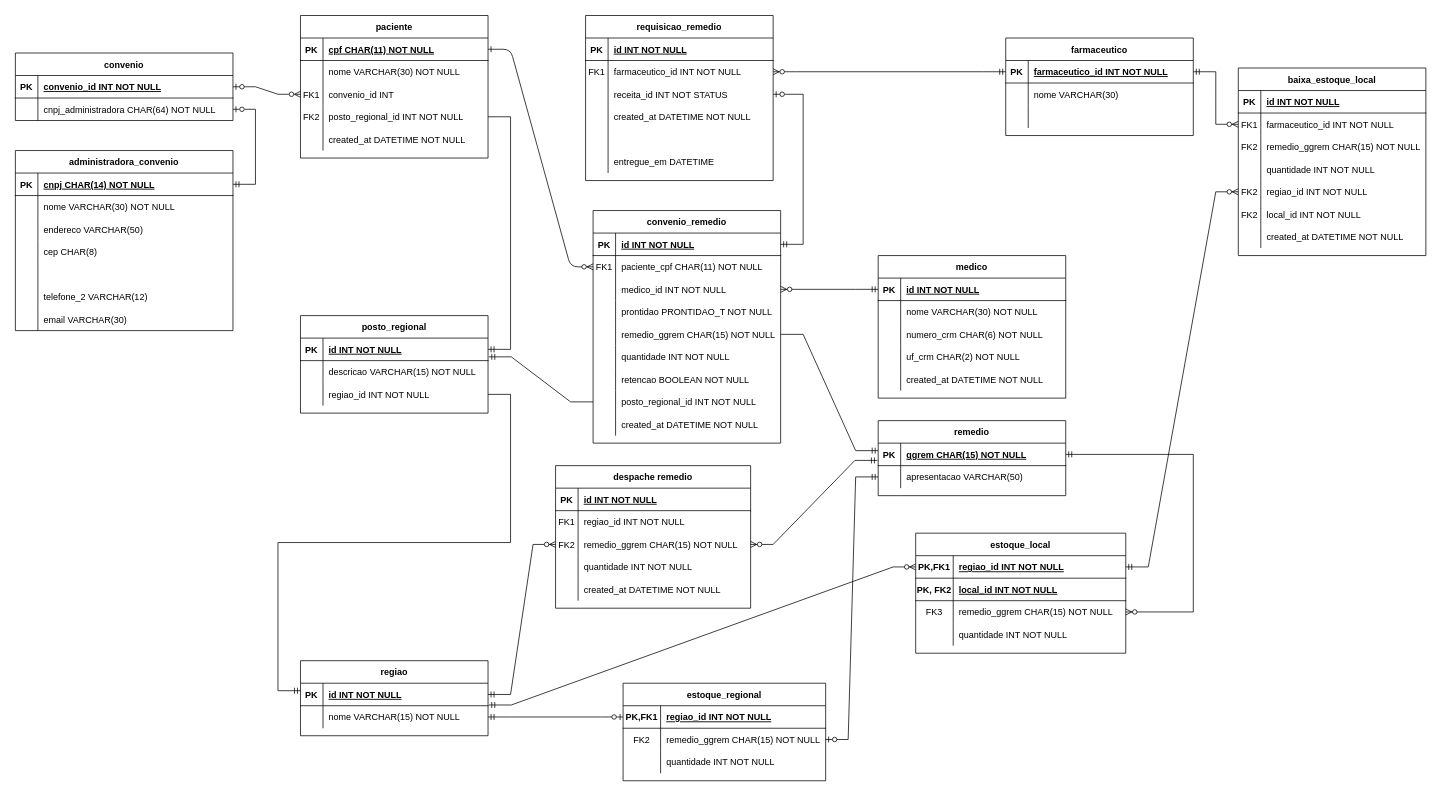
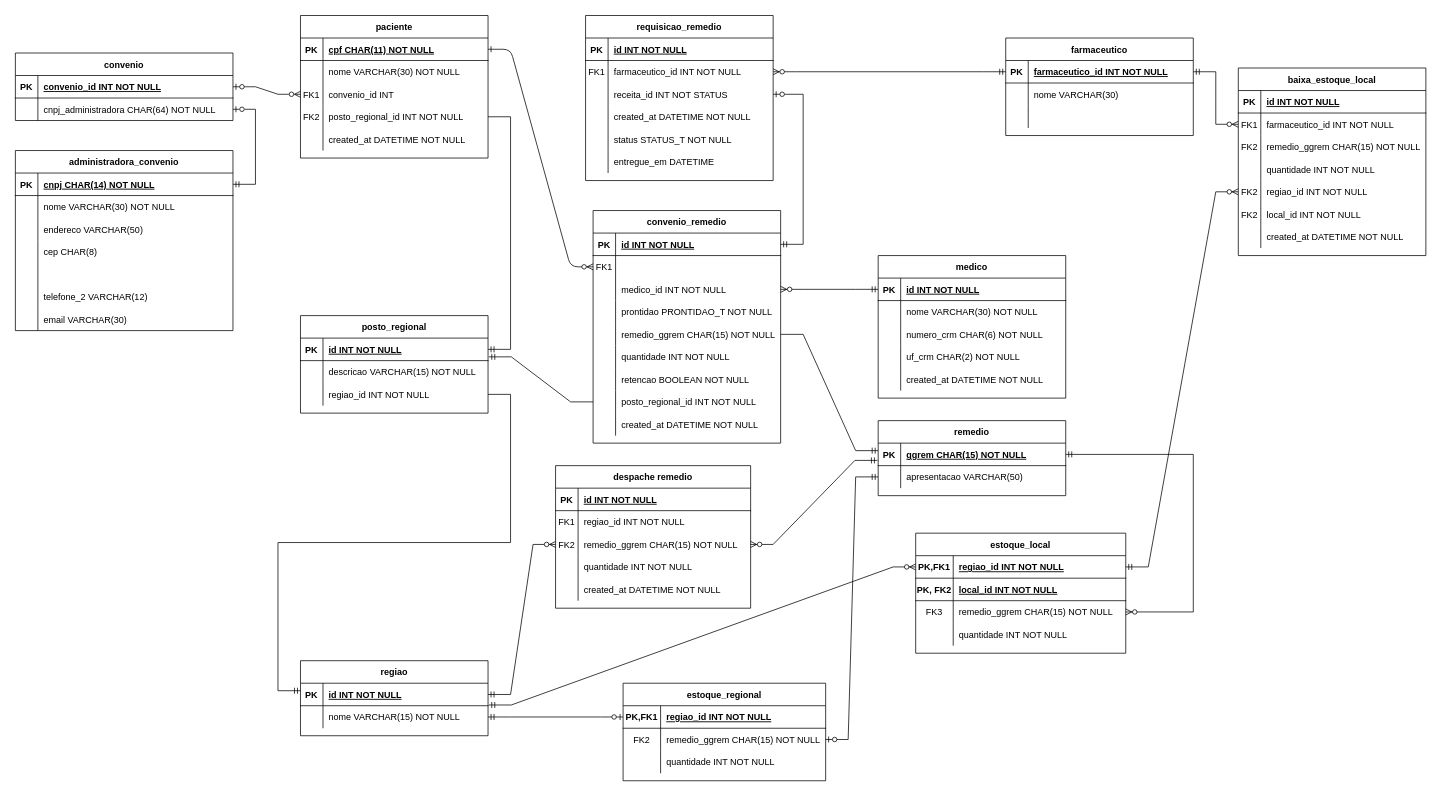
node "status STATUS_T NOT NULL": added
node "paciente_cpf CHAR(11) NOT NULL": removed
